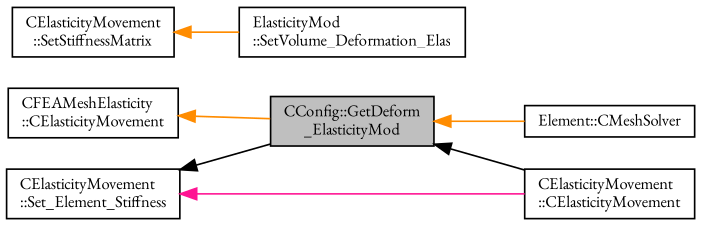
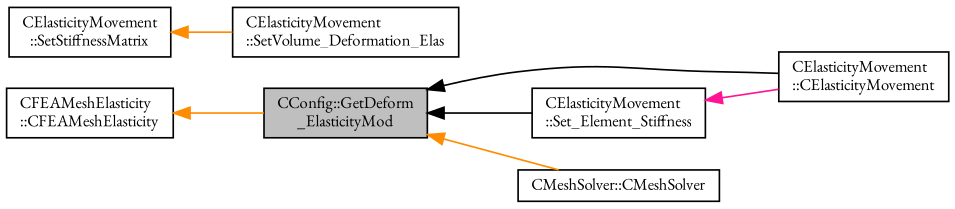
node "ElasticityMod ::SetVolume_Deformation_Elas": label "ElasticityMod ::SetVolume_Deformation_Elas" -> "CElasticityMovement ::SetVolume_Deformation_Elas"
node "CFEAMeshElasticity ::CElasticityMovement": label "CFEAMeshElasticity ::CElasticityMovement" -> "CFEAMeshElasticity ::CFEAMeshElasticity"
node "Element::CMeshSolver": label "Element::CMeshSolver" -> "CMeshSolver::CMeshSolver"
edge "CConfig::GetDeform _ElasticityMod" -> "CElasticityMovement ::Set_Element_Stiffness": reversed
